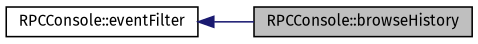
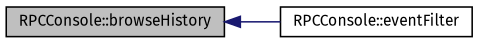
edge "RPCConsole::browseHistory" -> "RPCConsole::eventFilter": reversed
